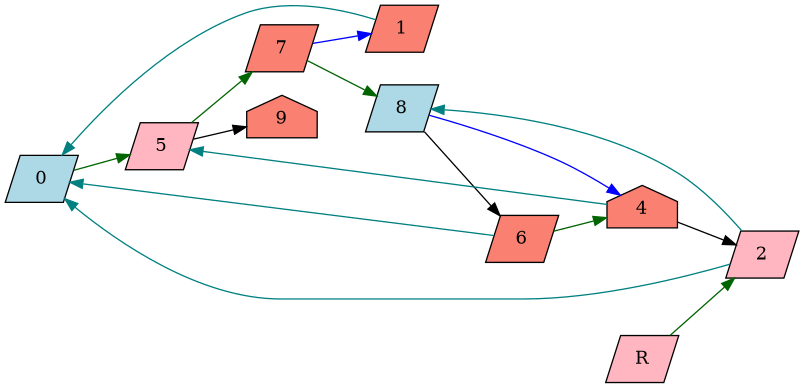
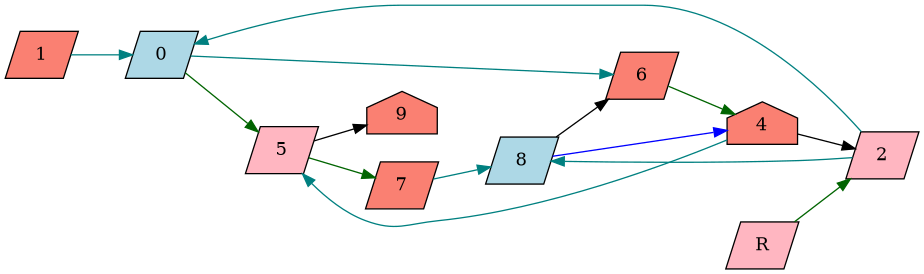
edge "7" -> "1": removed
edge "7" -> "8": color darkgreen -> teal
edge "6" -> "0": reversed
